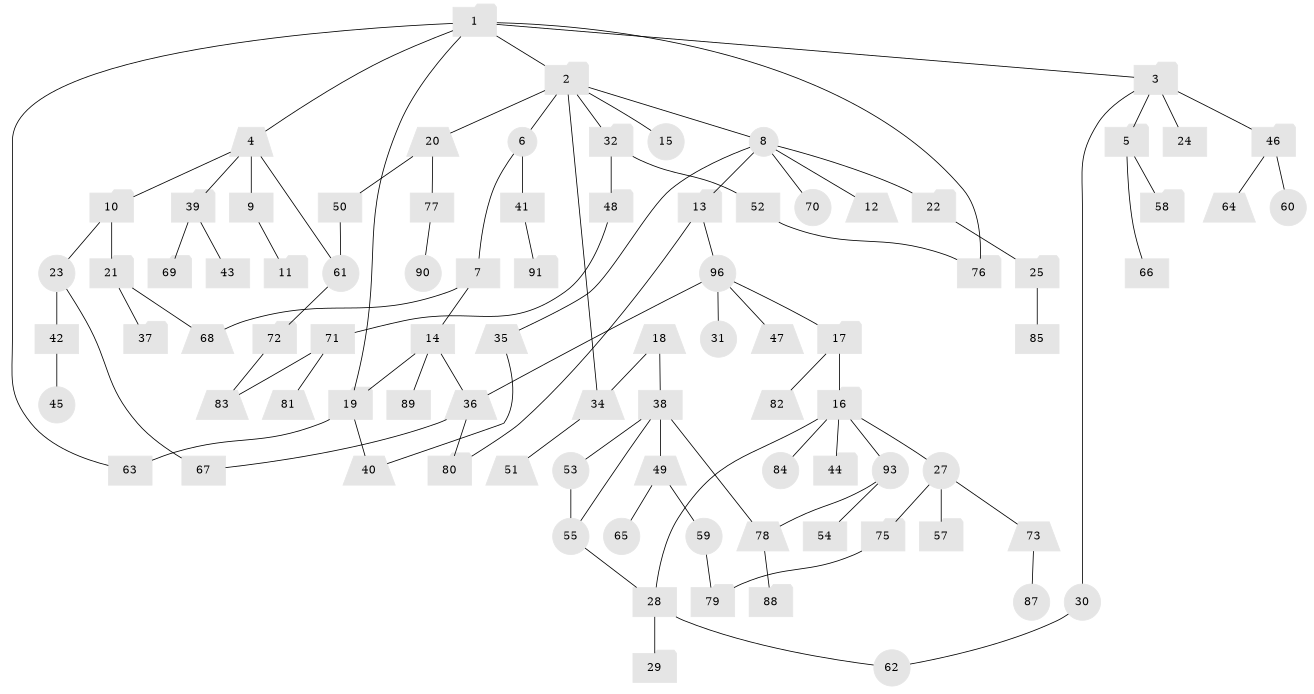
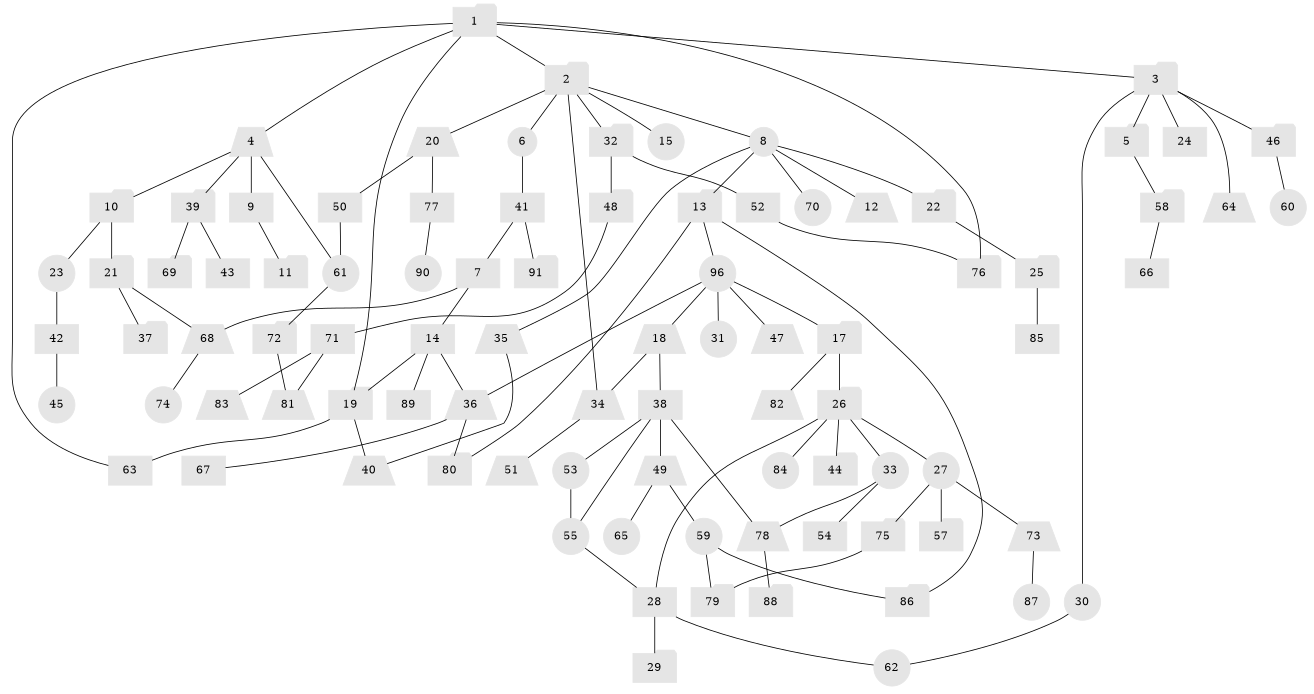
edge "46" -- "64": now "3" -- "64"
edge "6" -- "7": now "41" -- "7"
edge "5" -- "66": now "58" -- "66"
edge "96" -- "18": added
edge "72" -- "83": now "72" -- "81"
edge "23" -- "67": removed
node "74": added
node "16": label "16" -> "26"
node "93": label "93" -> "33"
node "86": added
